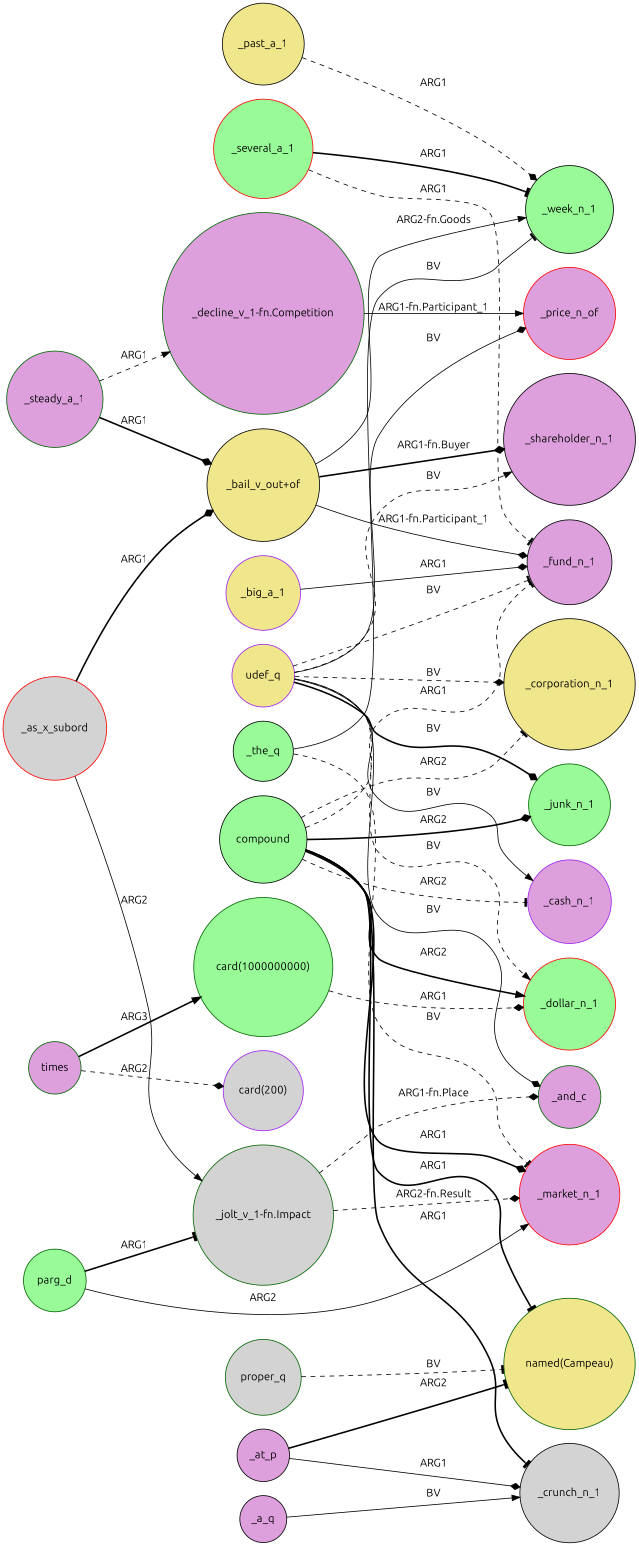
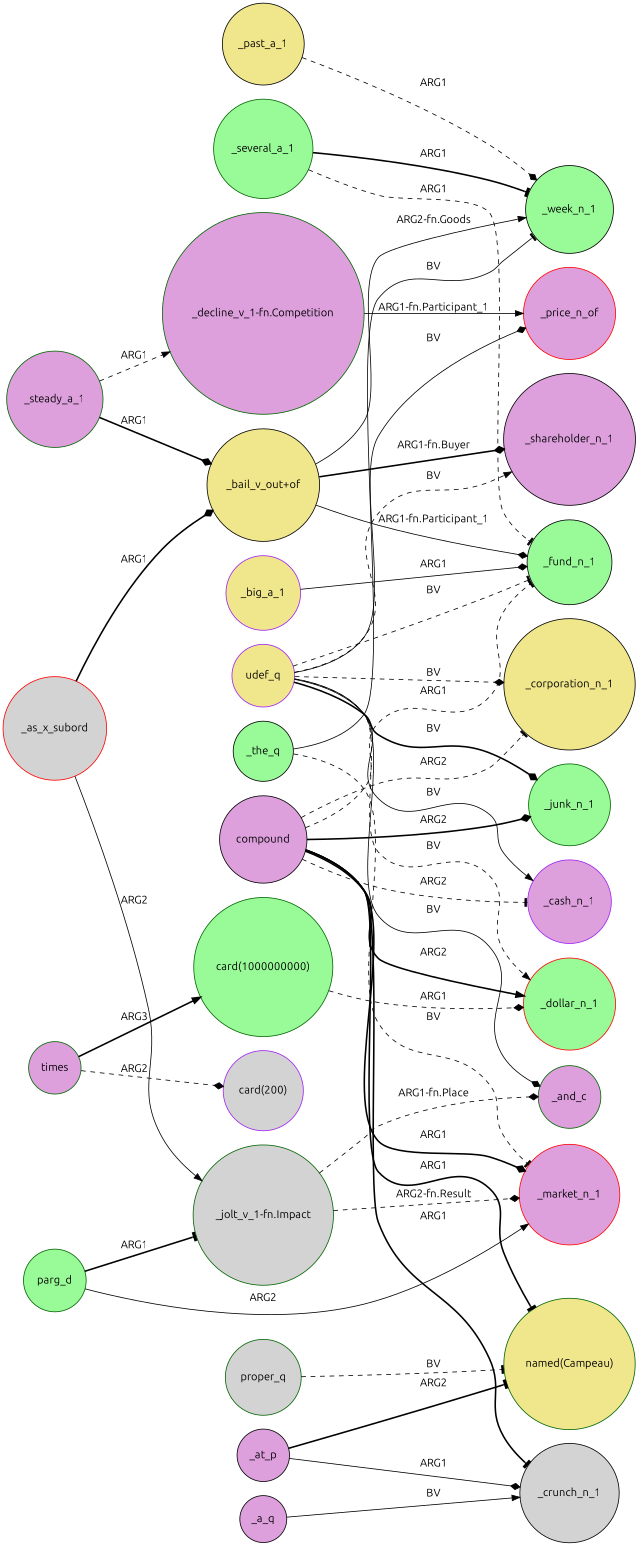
node "_several_a_1": color red -> darkgreen
node "_fund_n_1": fillcolor plum -> palegreen
node "compound": fillcolor palegreen -> plum
